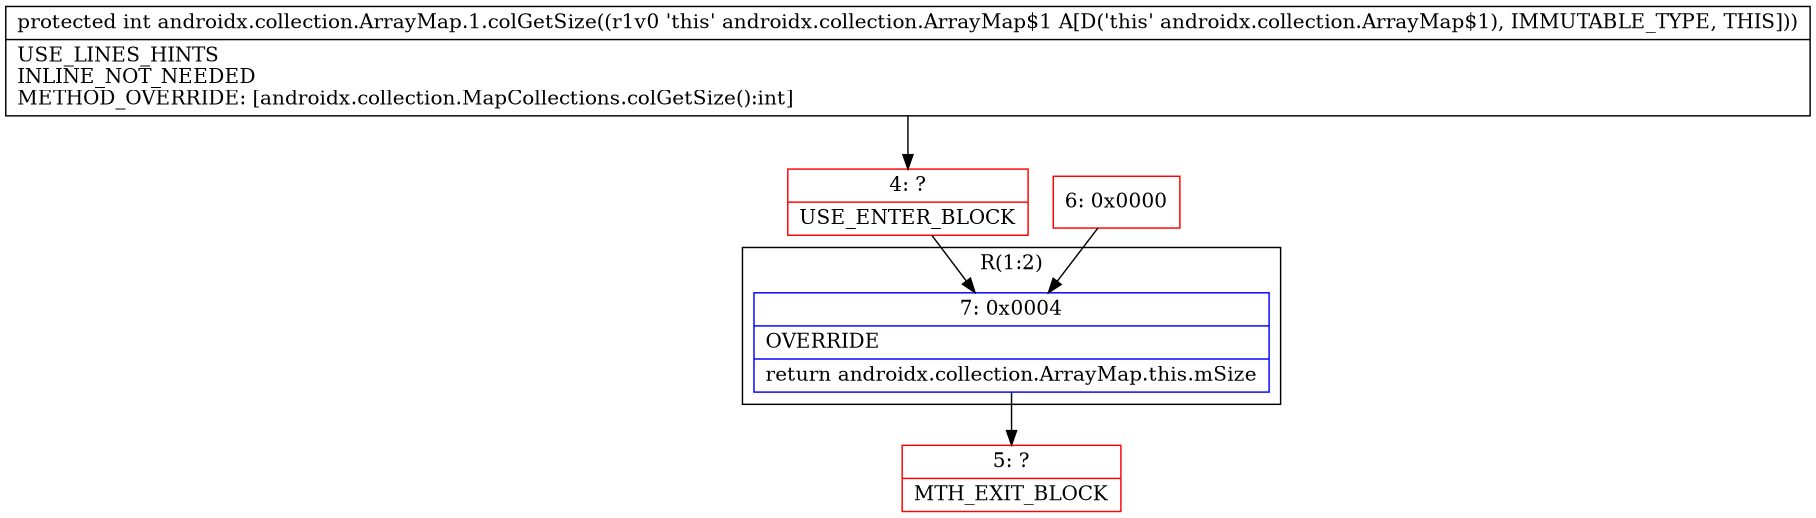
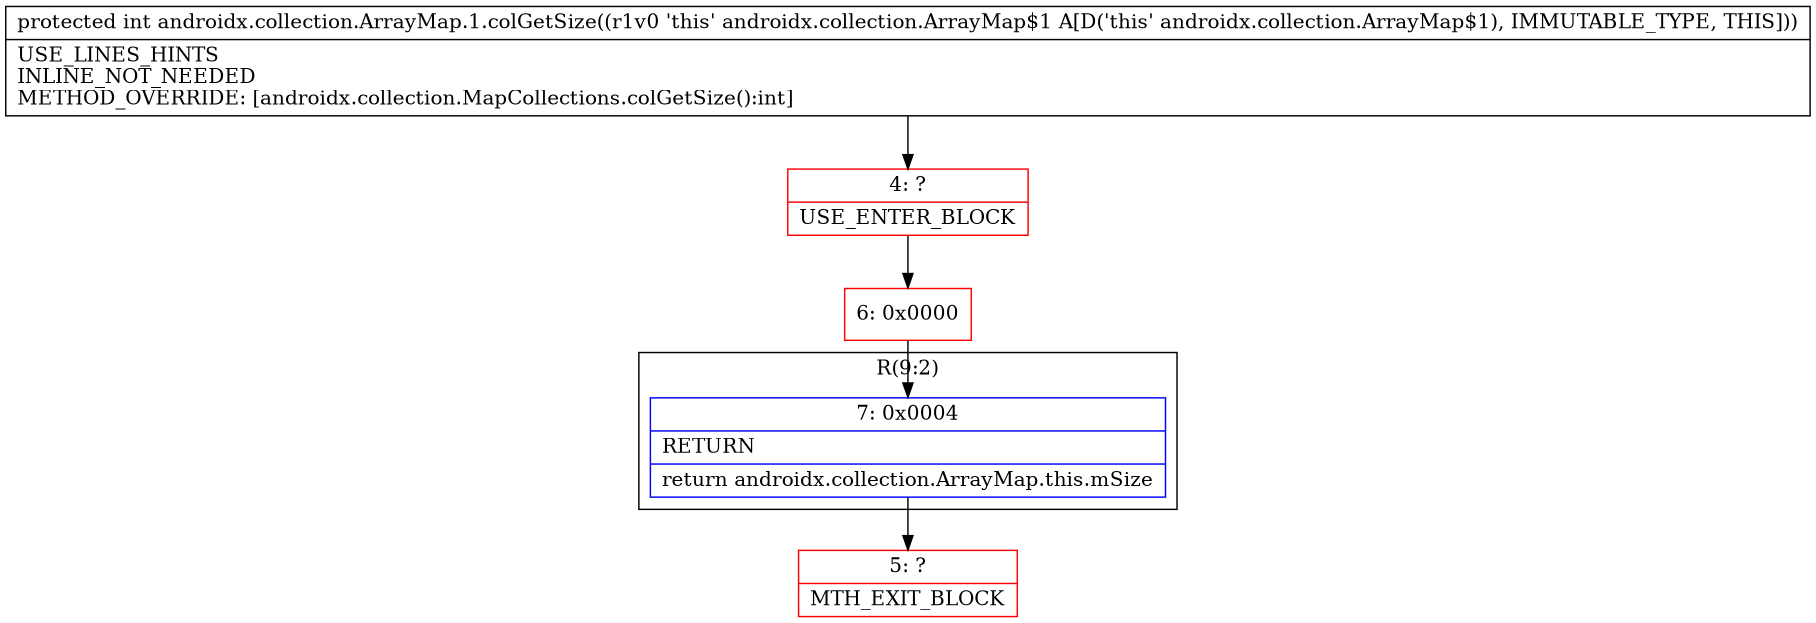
edge "4: ?" -> "7: 0x0004": now "4: ?" -> "6: 0x0000"
cluster "R(1:2)": label "R(1:2)" -> "R(9:2)"
node "7: 0x0004": text "OVERRIDE" -> "RETURN"
